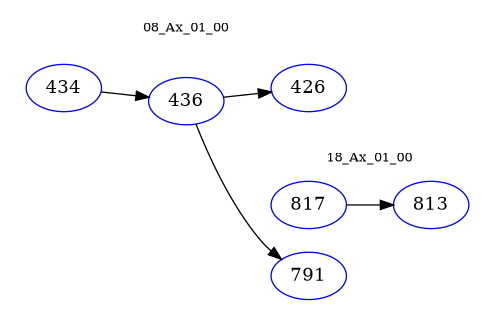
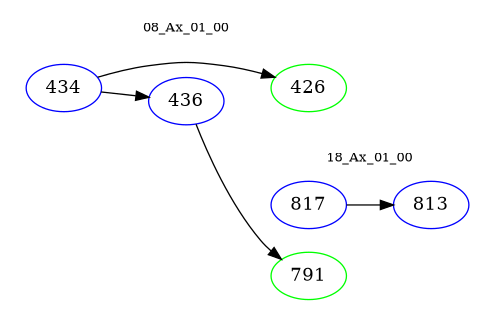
node "426": color blue -> green
edge "436" -> "426": now "434" -> "426"
node "791": color blue -> green
